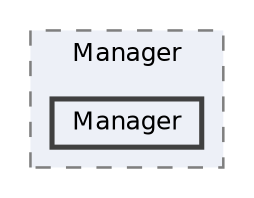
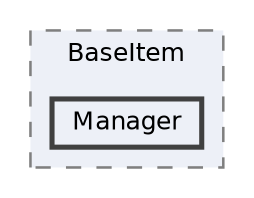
cluster "Manager": label "Manager" -> "BaseItem"
